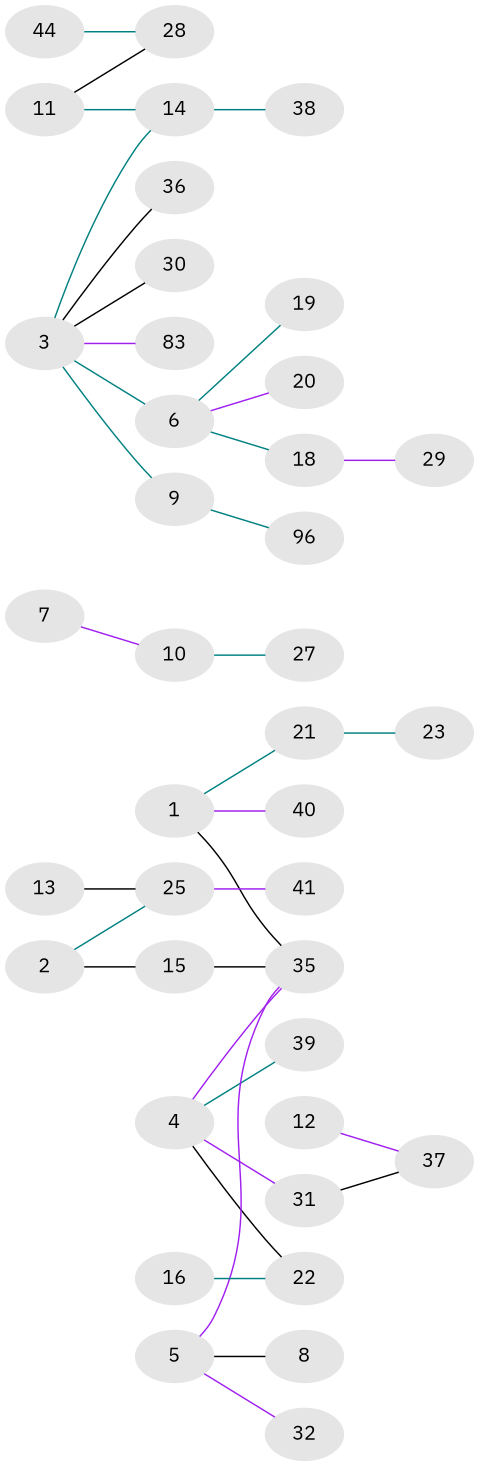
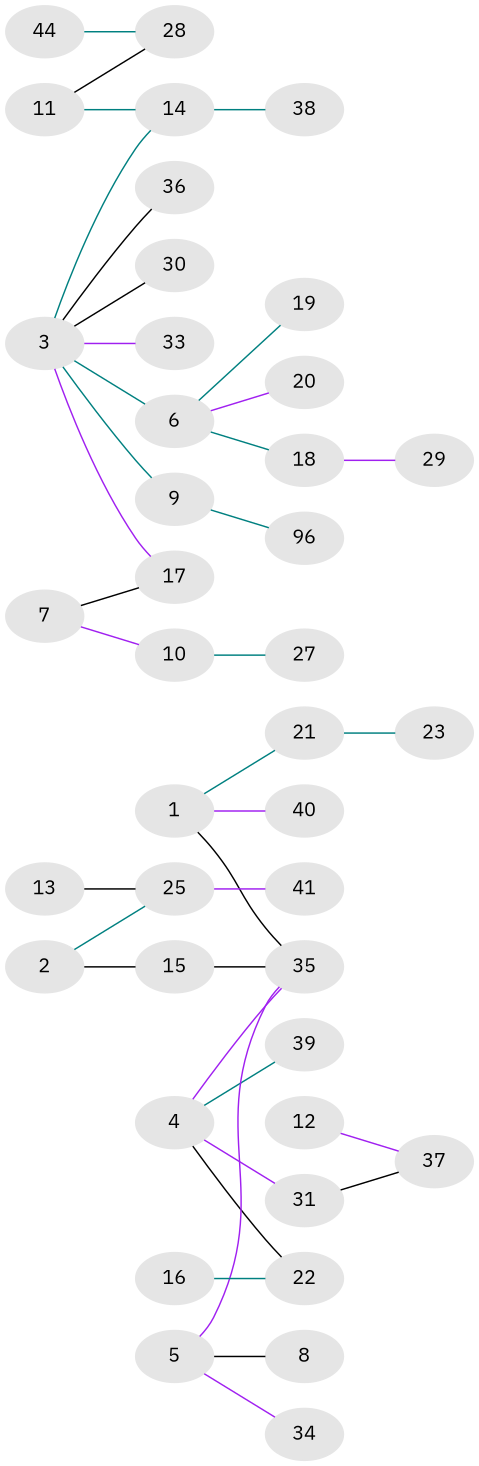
node "83": label "83" -> "33"
node "17": added
node "32": label "32" -> "34"
